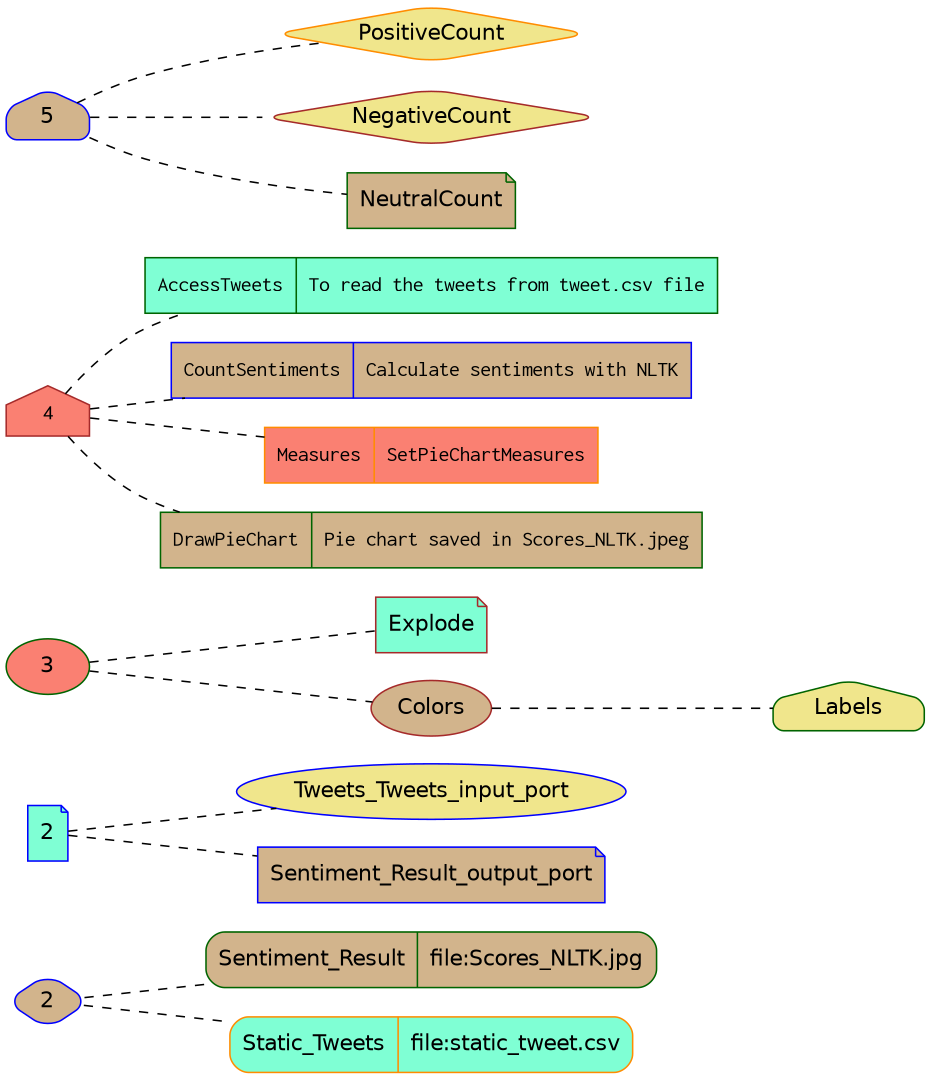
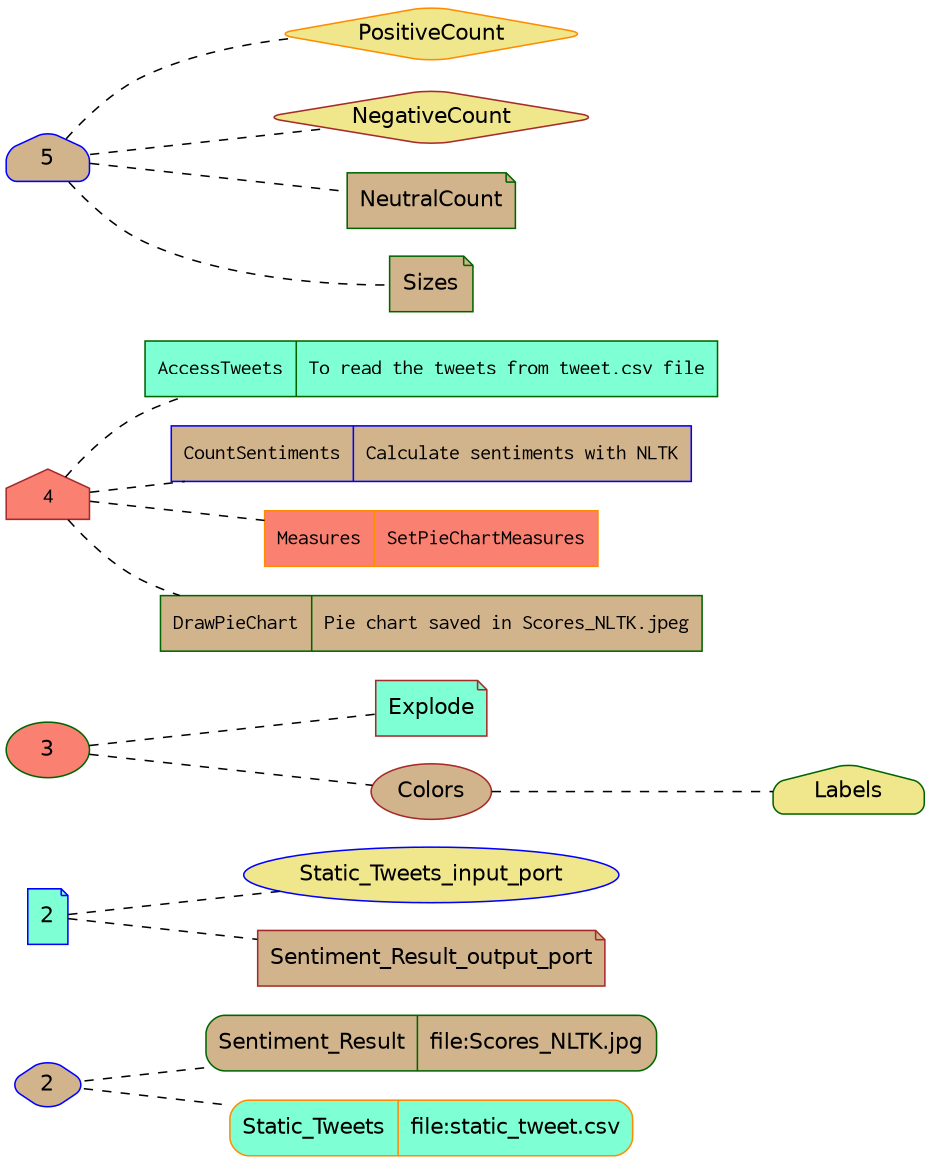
node "Sizes": added
node "Tweets_Tweets_input_port": label "Tweets_Tweets_input_port" -> "Static_Tweets_input_port"
node "Sentiment_Result_output_port": color blue -> brown
